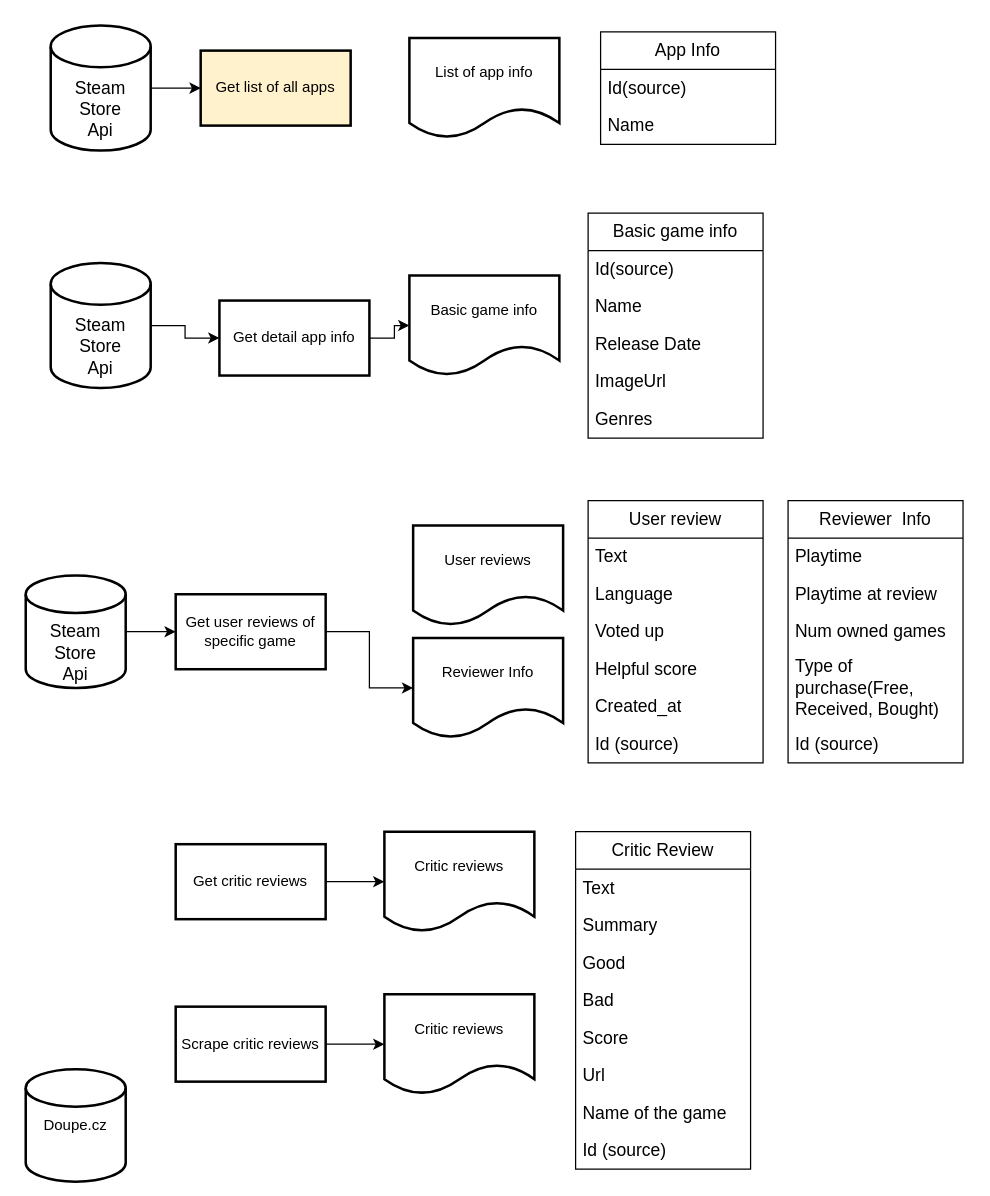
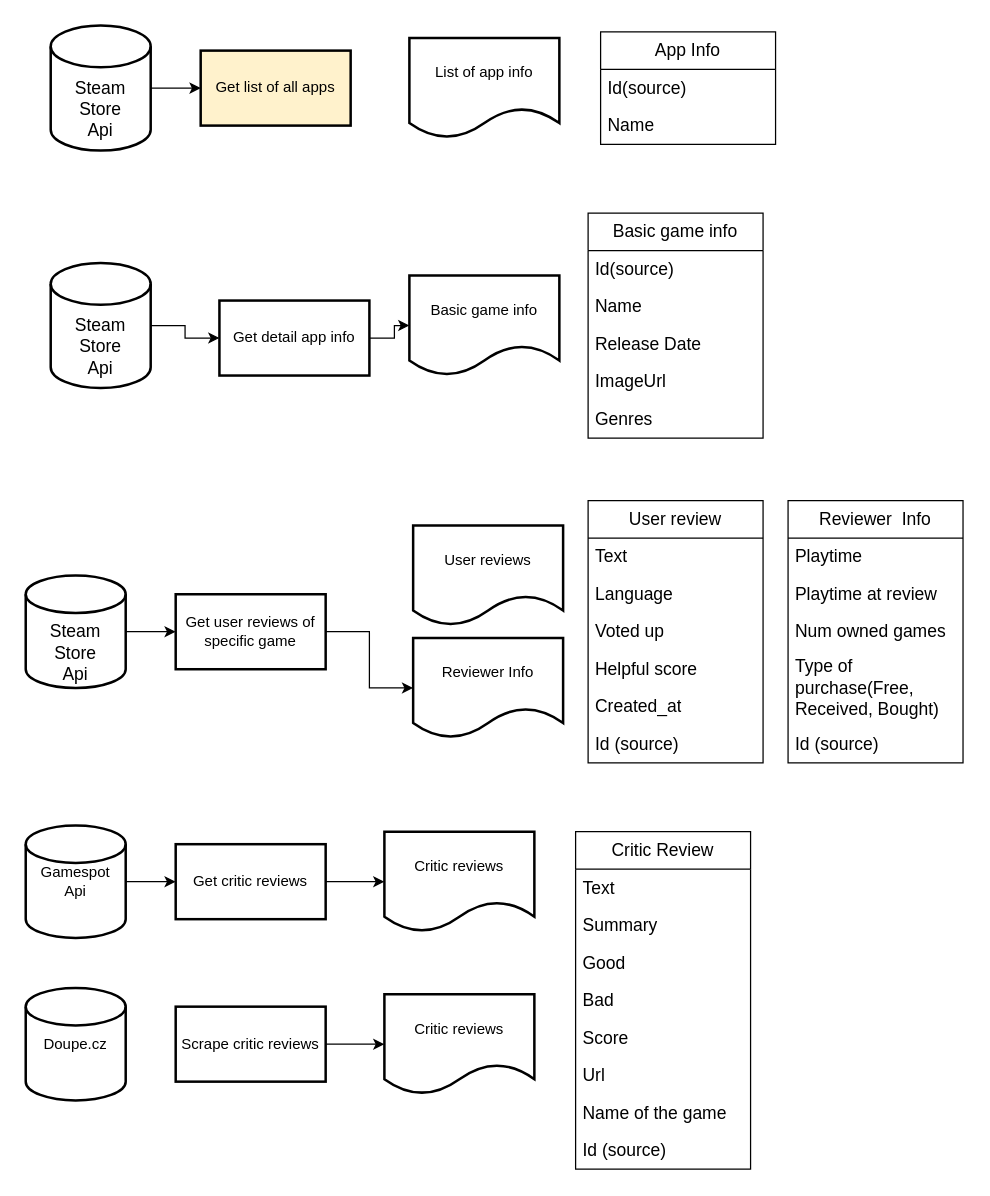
node "Gamespot Api": added
edge "Gamespot Api" -> "Get critic reviews": added
node "Doupe.cz": moved (76, 1126) -> (76, 1044)
